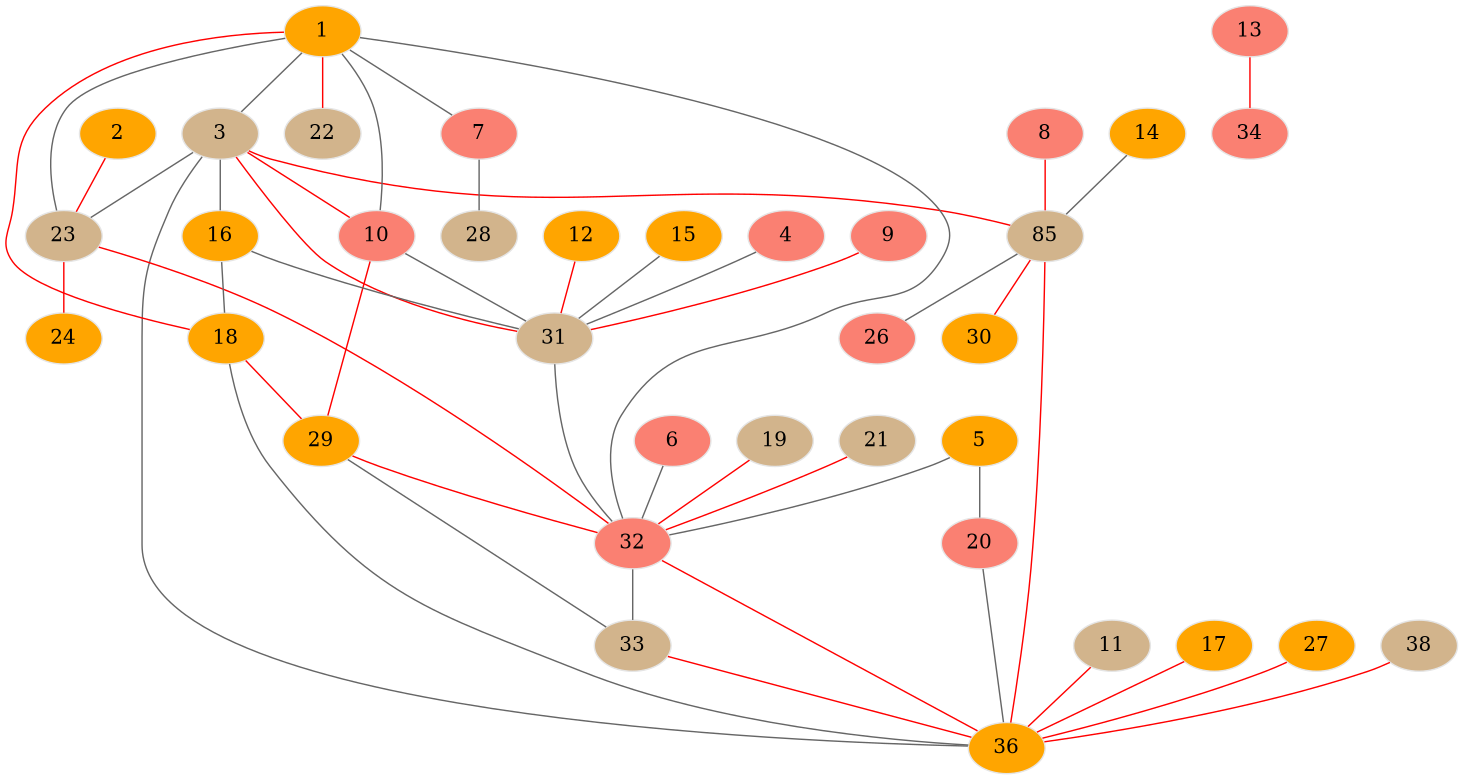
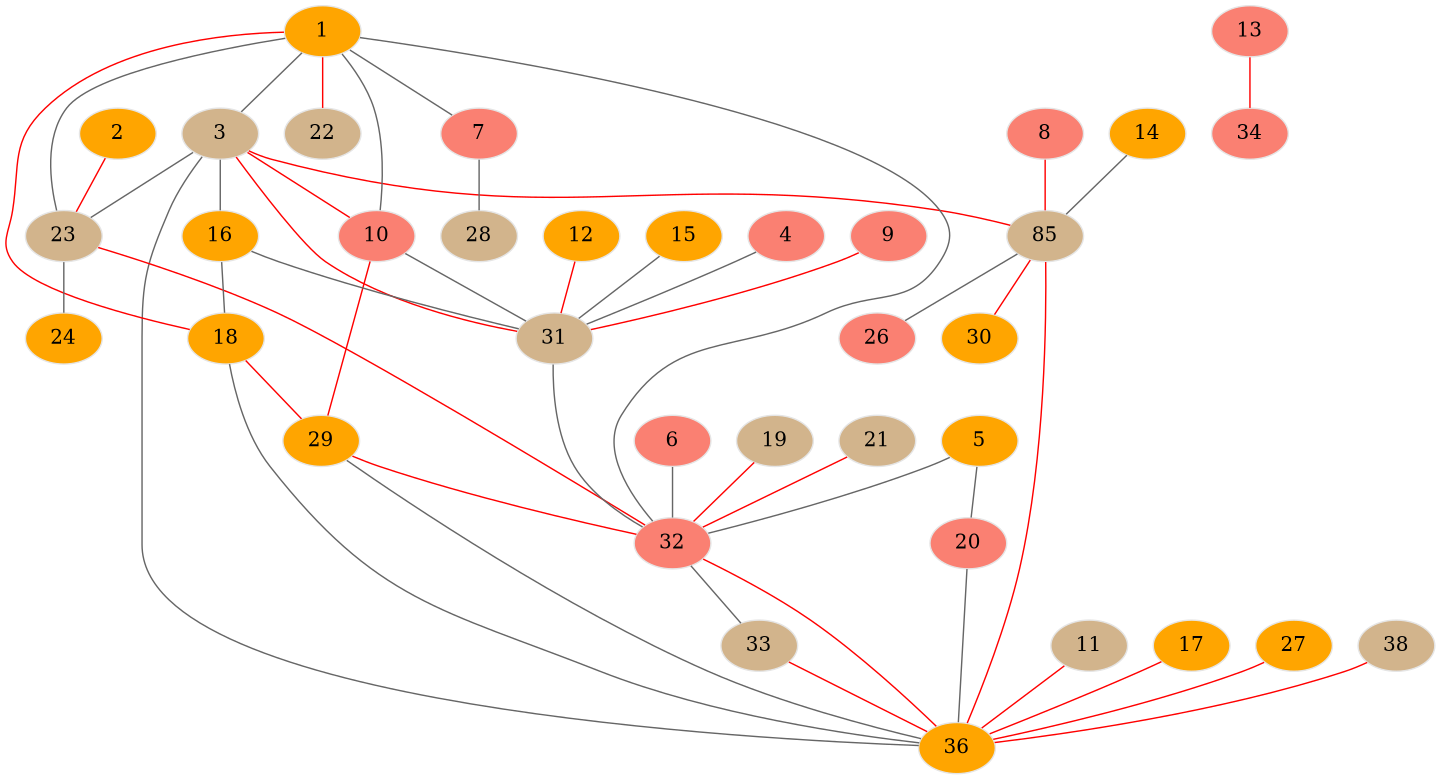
edge "23" -- "24": color red -> gray40
edge "29" -- "33": now "29" -- "36"
